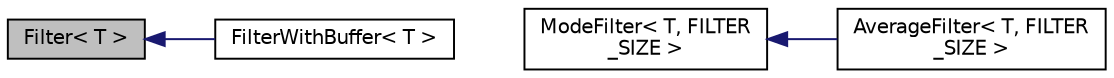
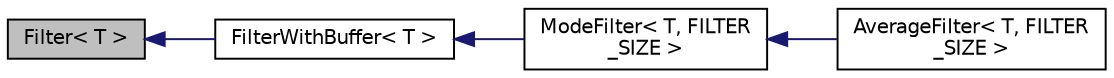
edge "ModeFilter< T, FILTER _SIZE >" -> "FilterWithBuffer< T >": added
